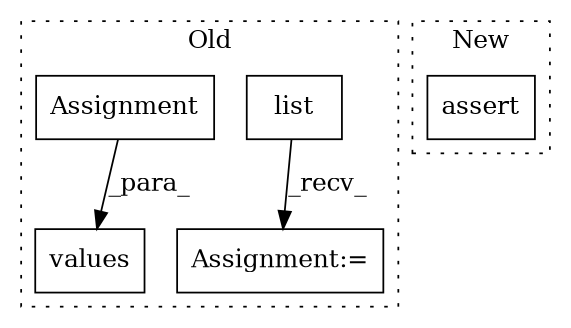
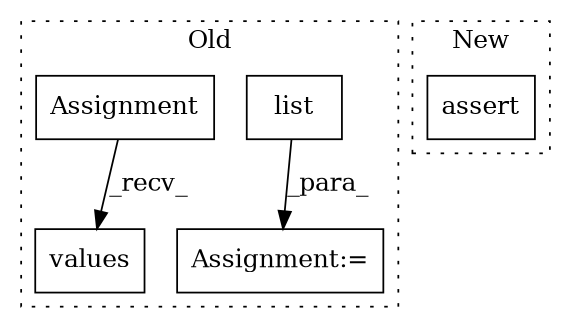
edge "Assignment" -> "values": label "_para_" -> "_recv_"
edge "list" -> "Assignment:=": label "_recv_" -> "_para_"
